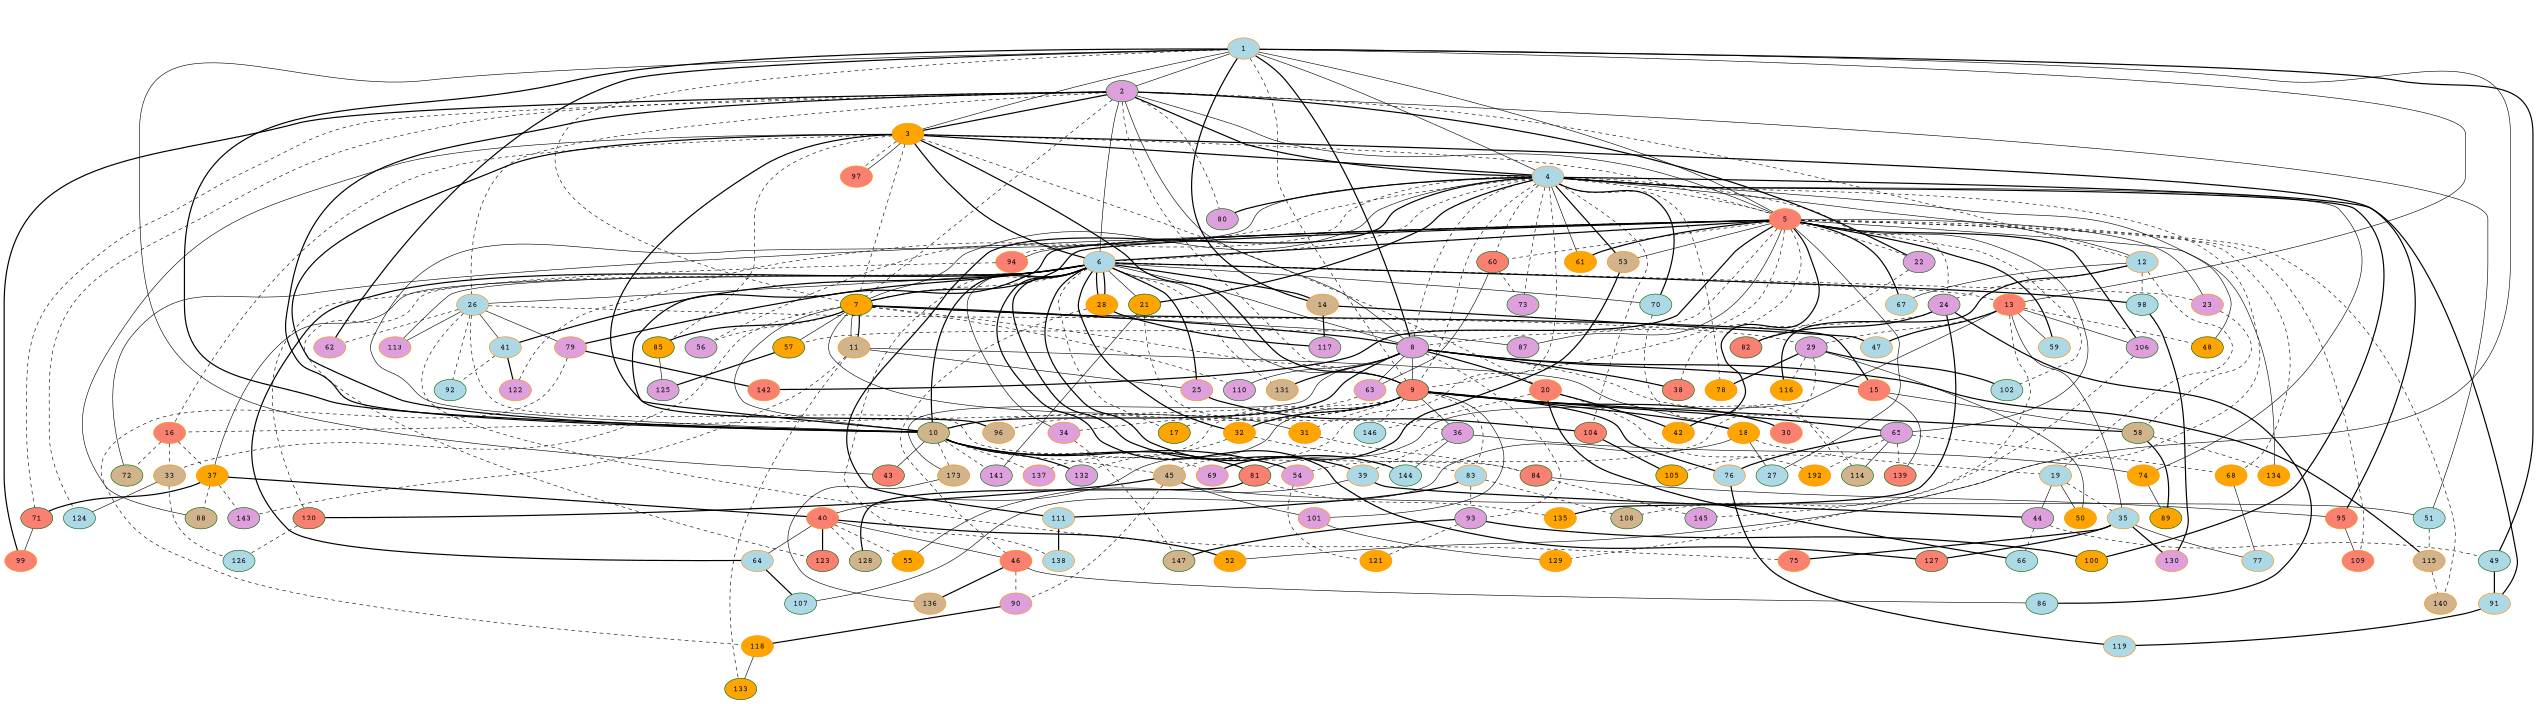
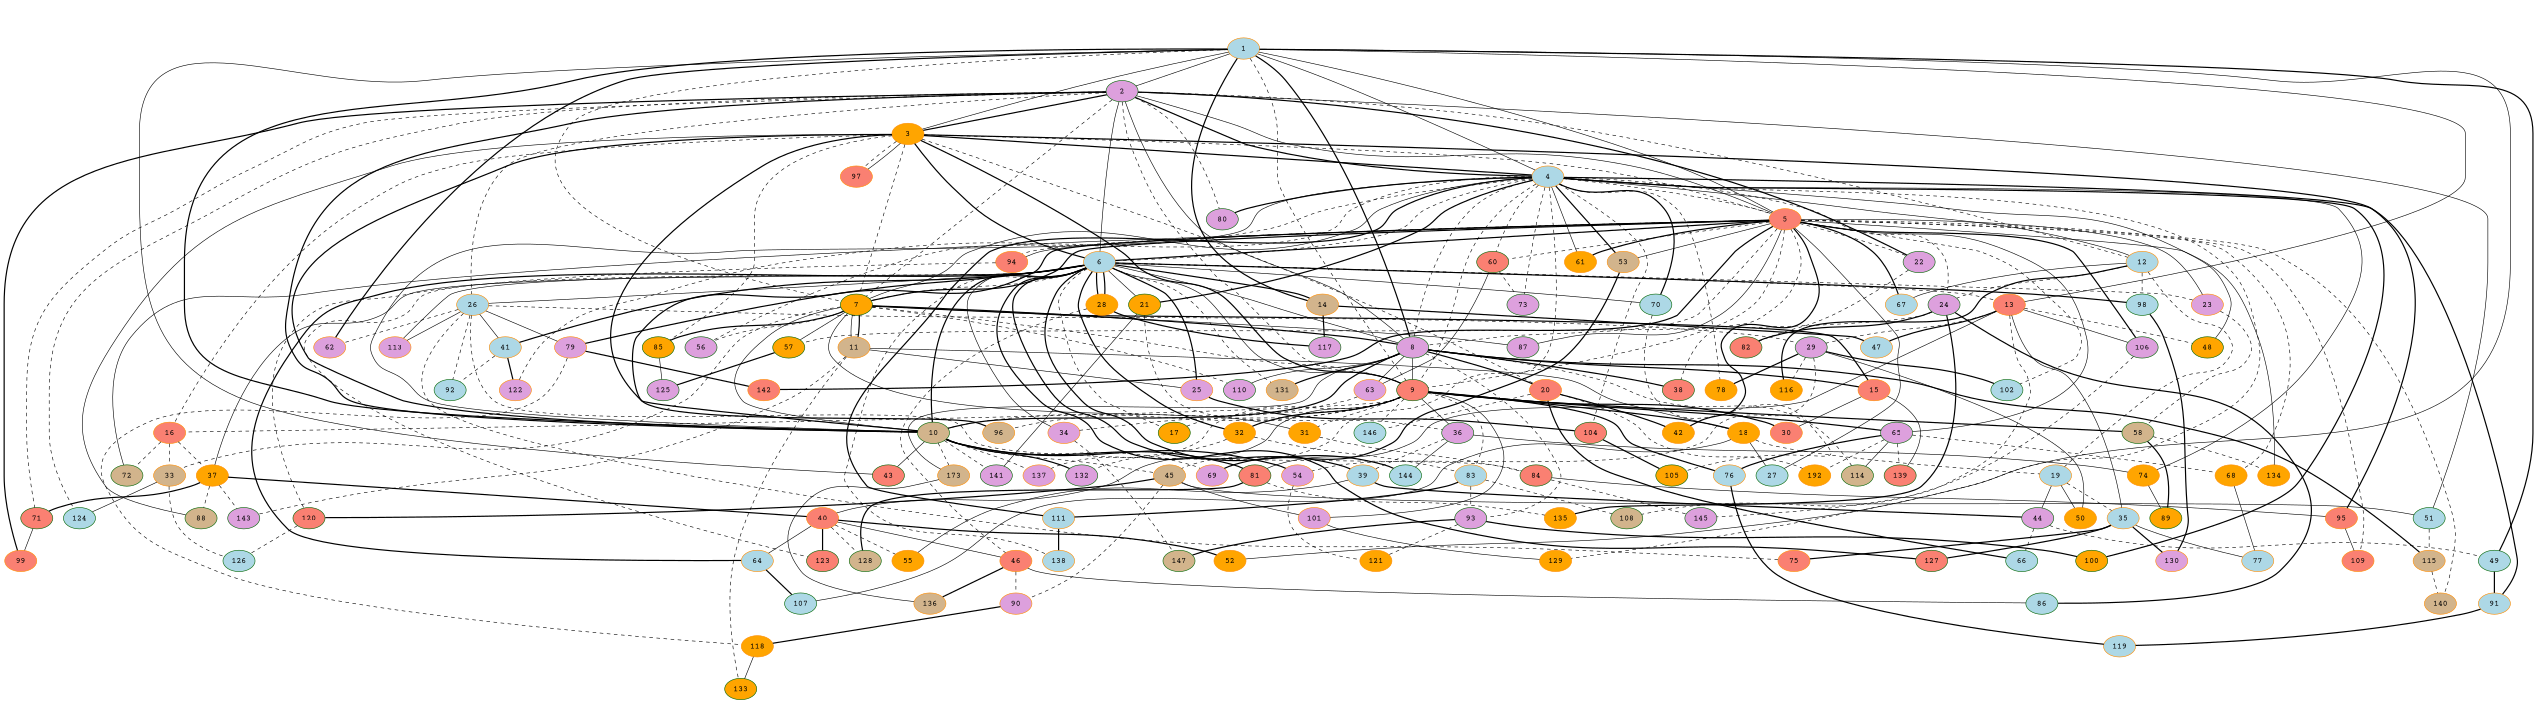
node "59": removed
edge "15" -- "58": now "15" -- "30"
